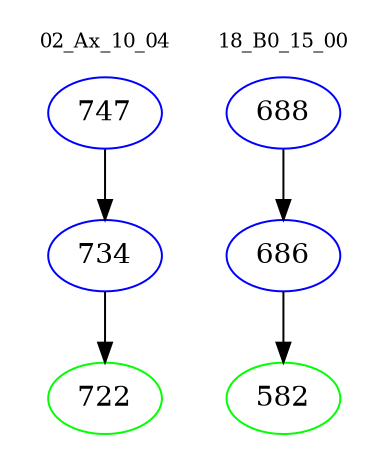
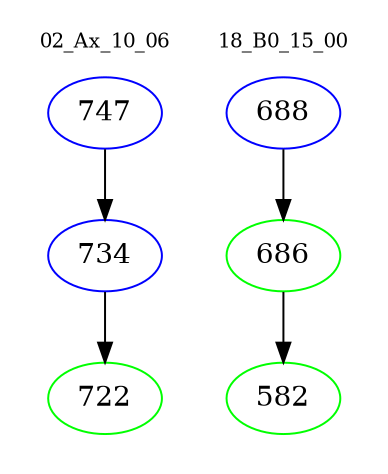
cluster "02_Ax_10_04": label "02_Ax_10_04" -> "02_Ax_10_06"
node "686": color blue -> green
